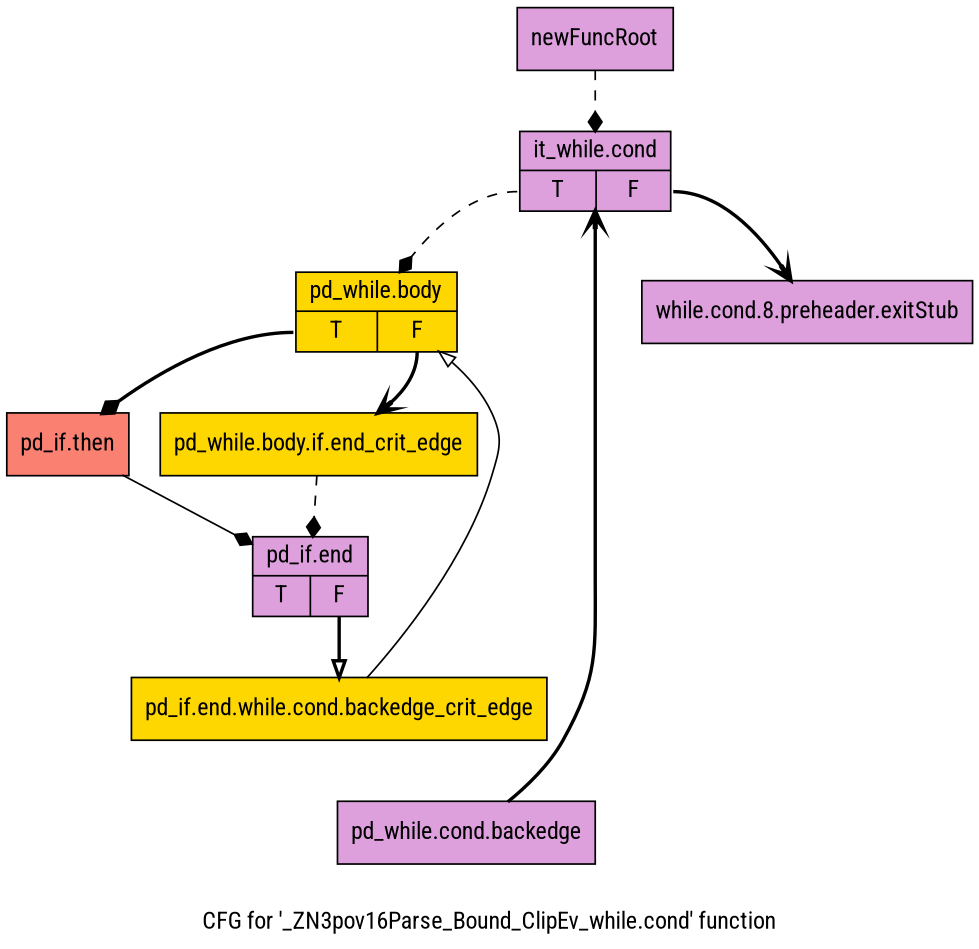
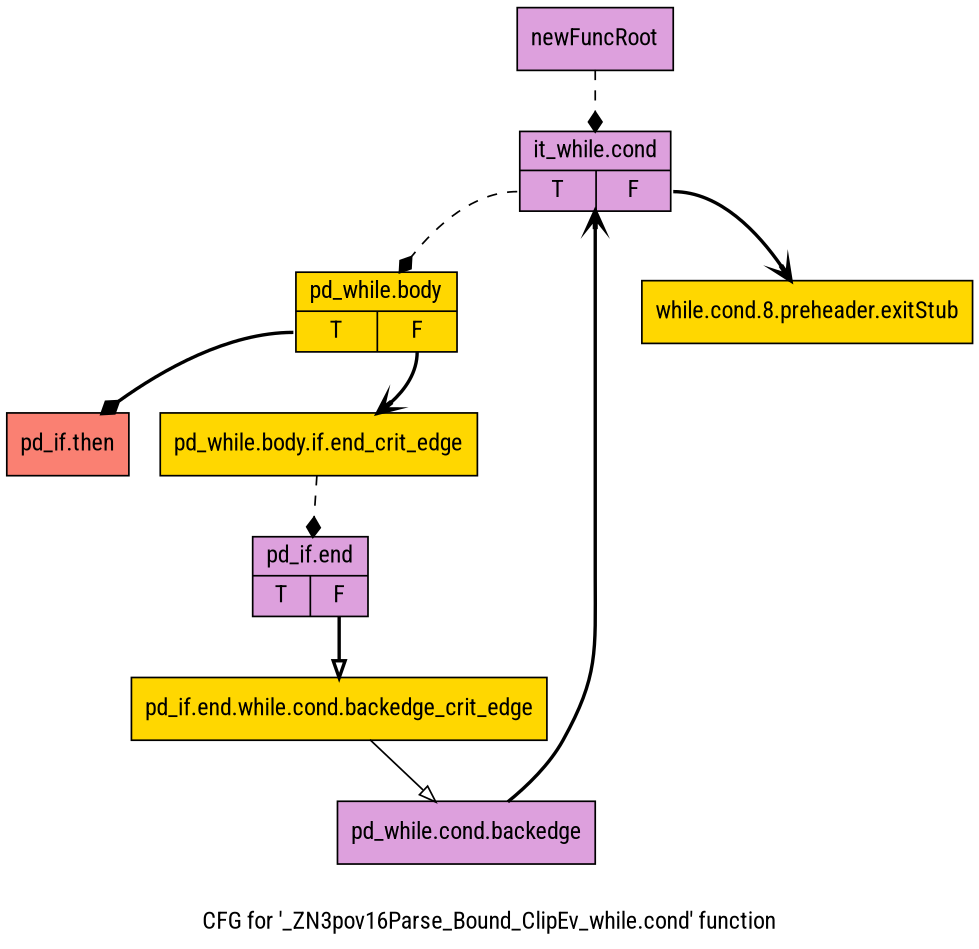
node "while.cond.8.preheader.exitStub": fillcolor plum -> gold
edge "pd_if.then" -> "pd_if.end": removed
edge "pd_if.end.while.cond.backedge_crit_edge" -> "pd_while.body": now "pd_if.end.while.cond.backedge_crit_edge" -> "pd_while.cond.backedge"
